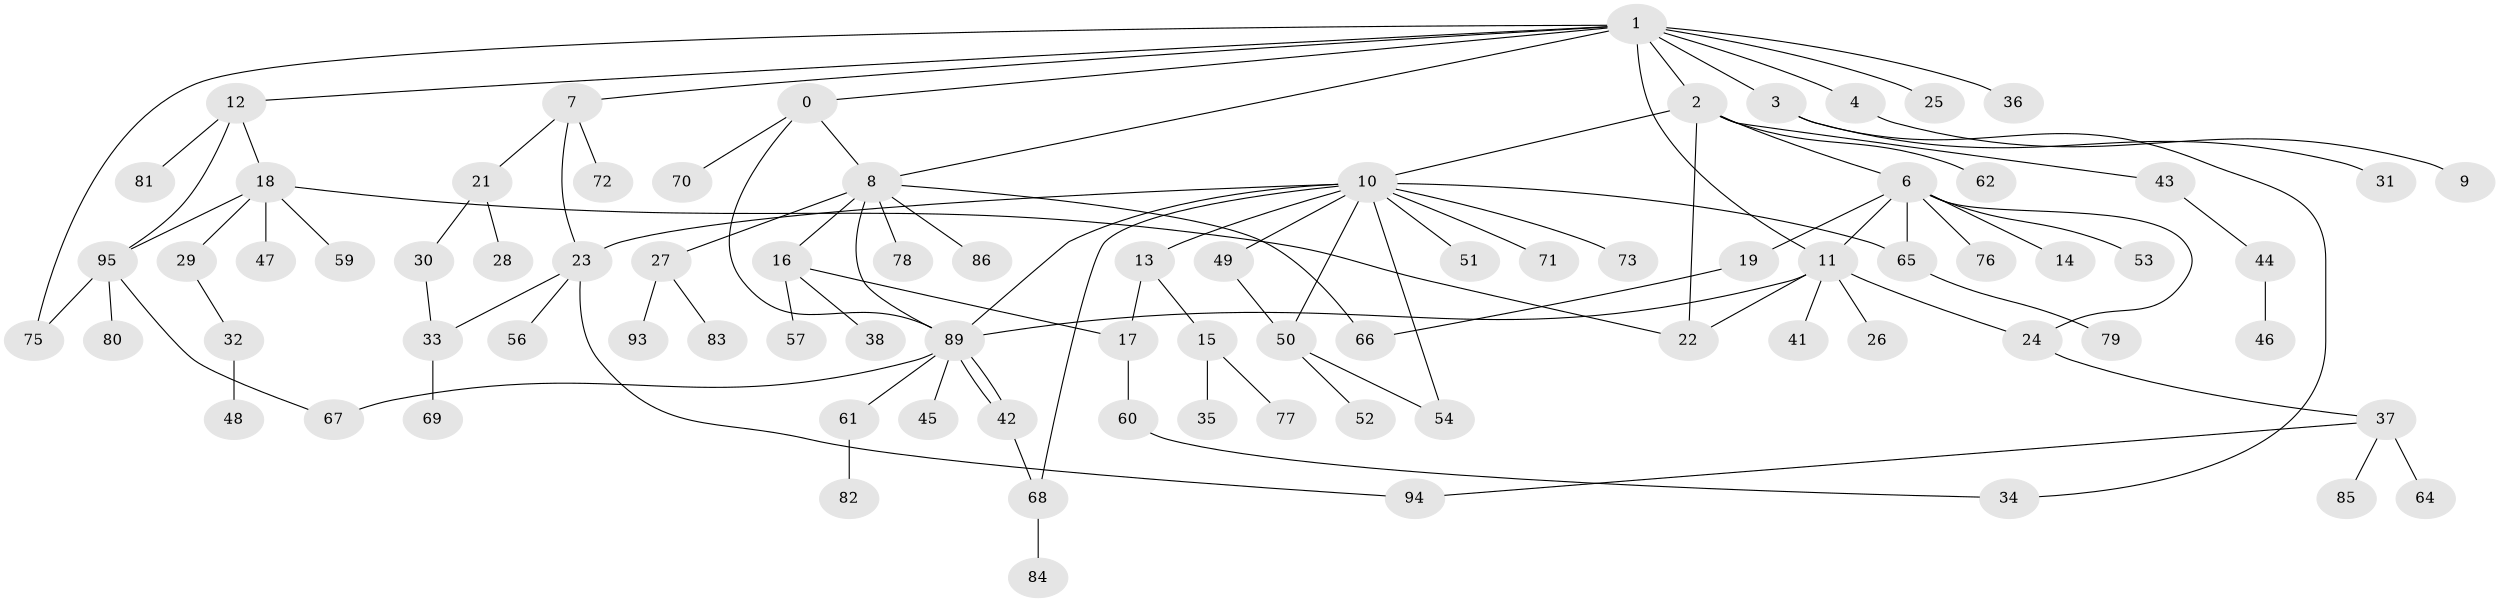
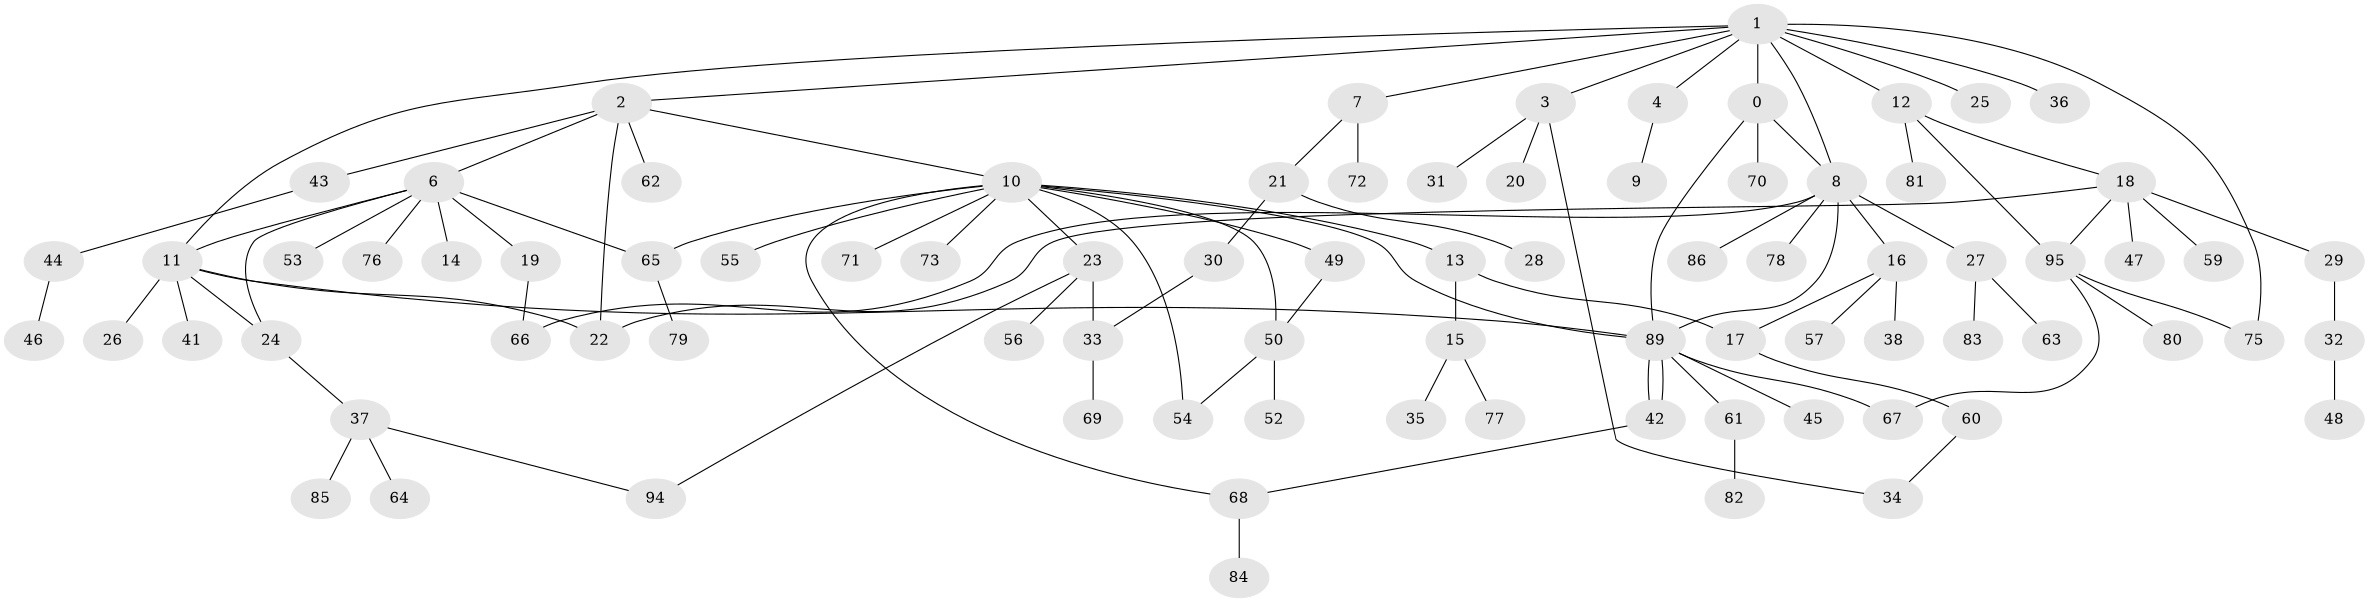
node "20": added
edge "7" -- "23": removed
node "51": label "51" -> "55"
node "93": label "93" -> "63"
